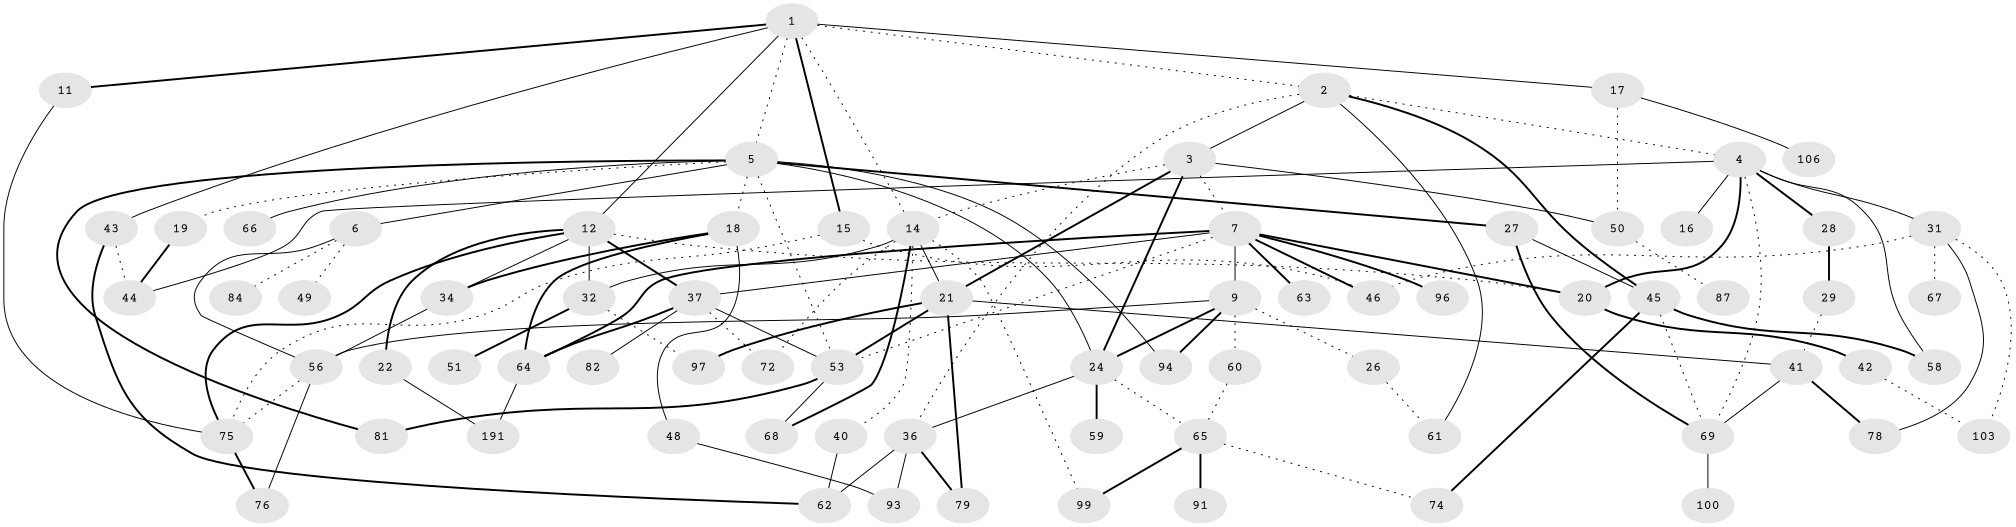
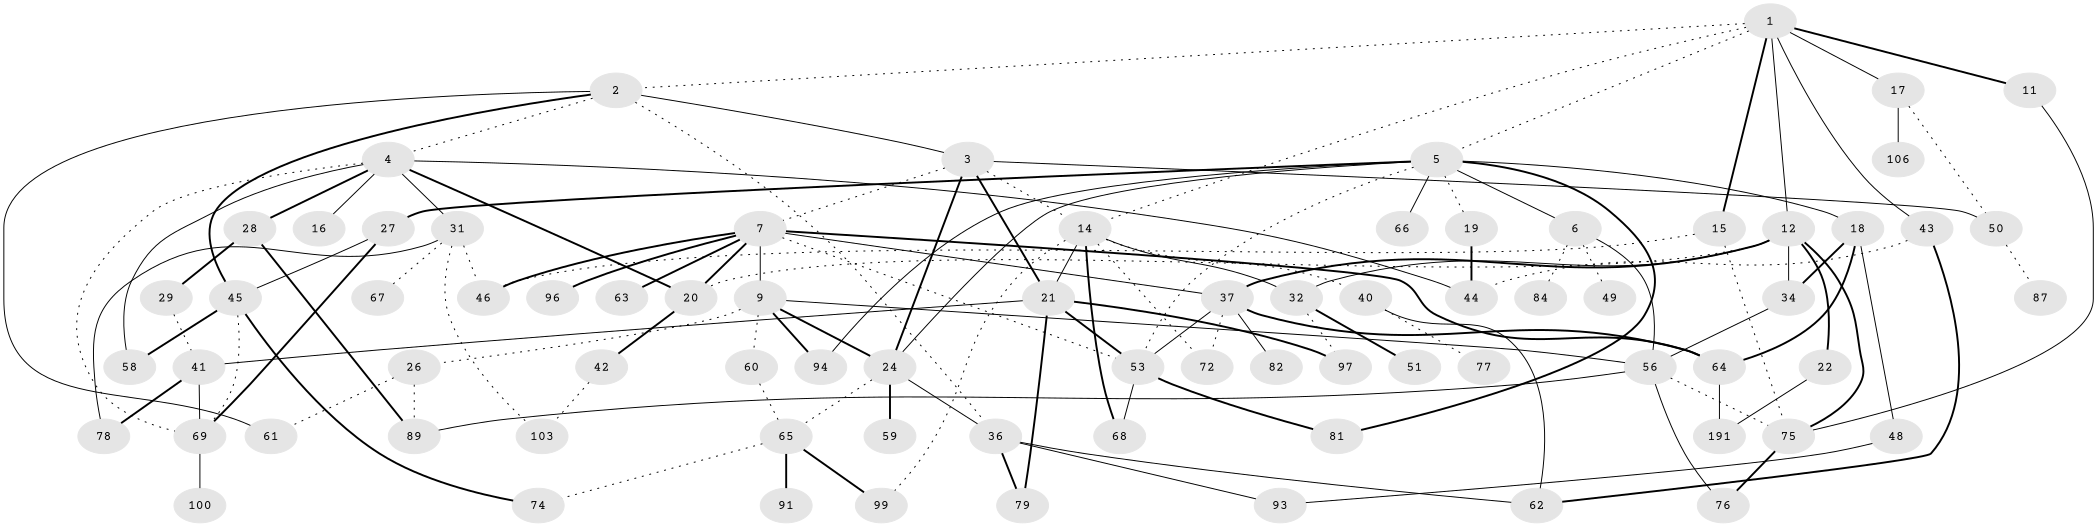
edge "5" -- "18": style dotted -> solid
node "77": added
node "89": added
